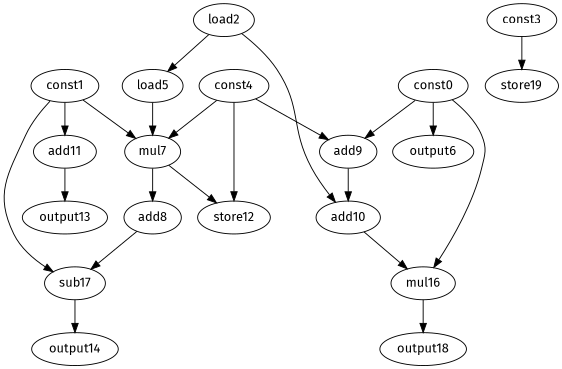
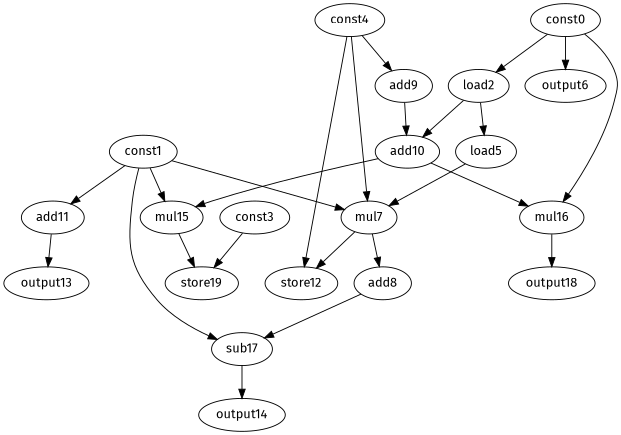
edge "const0" -> "add9": now "const0" -> "load2"
node "mul15": added
